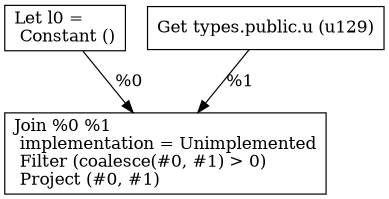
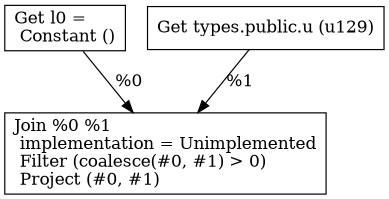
node "Let l0 = Constant ()": label "Let l0 = Constant ()" -> "Get l0 = Constant ()"
